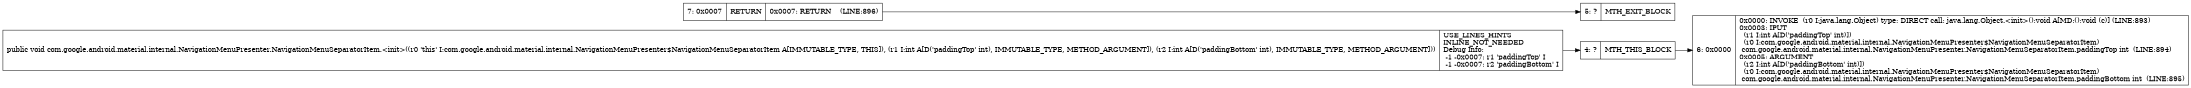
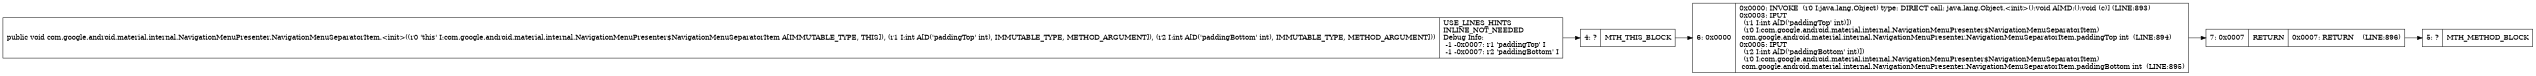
node "5: ?": text "MTH_EXIT_BLOCK" -> "MTH_METHOD_BLOCK"
edge "6: 0x0000" -> "7: 0x0007": added
node "6: 0x0000": text "0x0005: ARGUMENT" -> "0x0005: IPUT"
